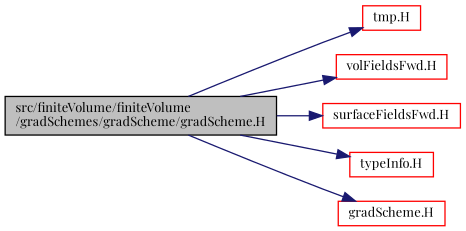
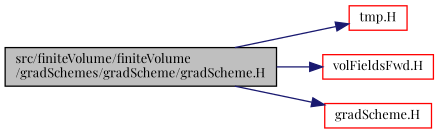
node "surfaceFieldsFwd.H": removed
node "typeInfo.H": removed
